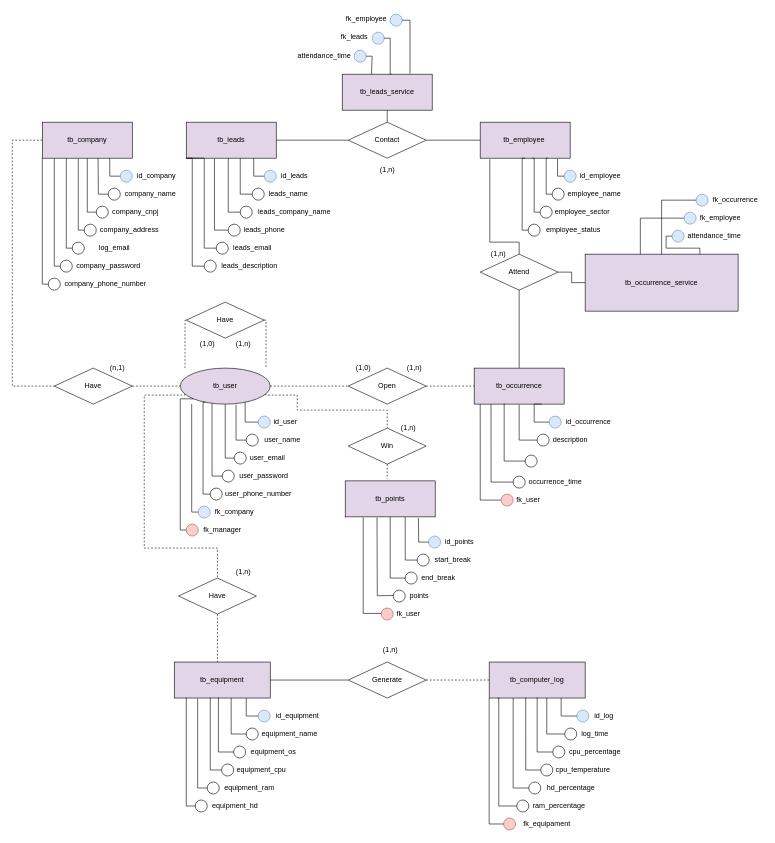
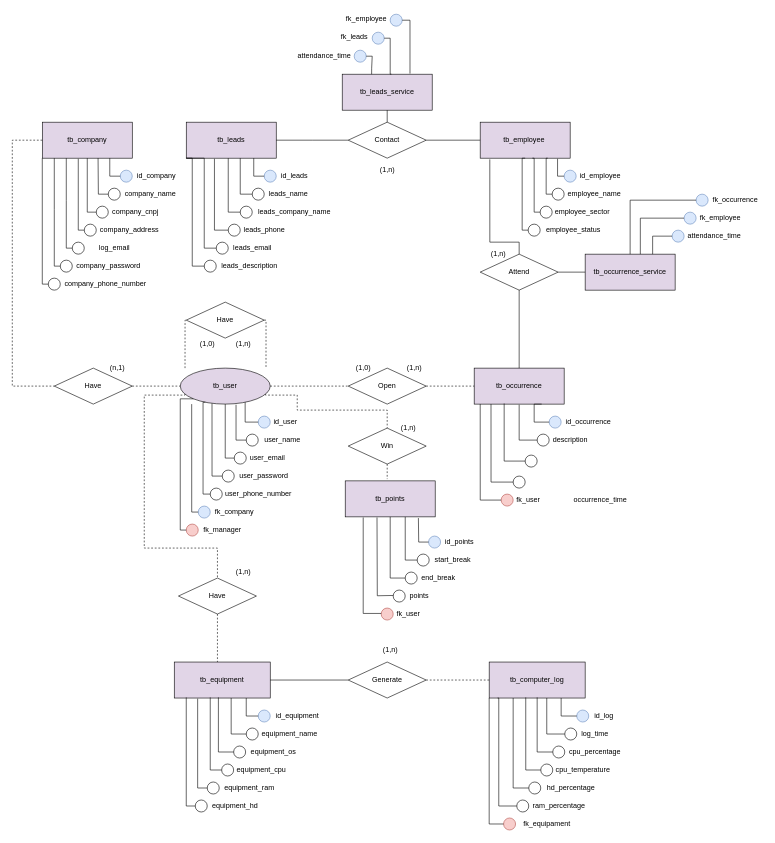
node "tb_occurrence_service": size 153x57 -> 90x36
node "occurrence_time": moved (555, 482) -> (600, 500)
